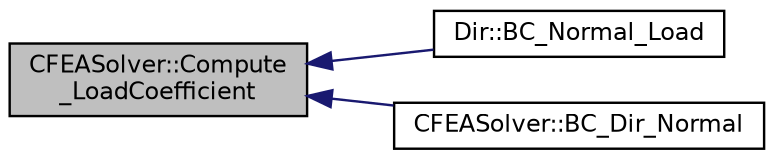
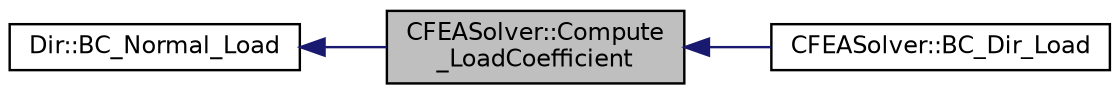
edge "Dir::BC_Normal_Load" -> "CFEASolver::Compute _LoadCoefficient": reversed
node "CFEASolver::BC_Dir_Normal": label "CFEASolver::BC_Dir_Normal" -> "CFEASolver::BC_Dir_Load"
